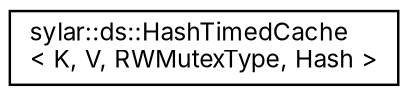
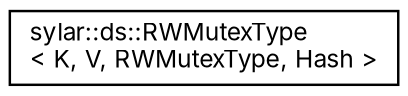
node "sylar::ds::HashTimedCache < K, V, RWMutexType, Hash >": label "sylar::ds::HashTimedCache < K, V, RWMutexType, Hash >" -> "sylar::ds::RWMutexType < K, V, RWMutexType, Hash >"
